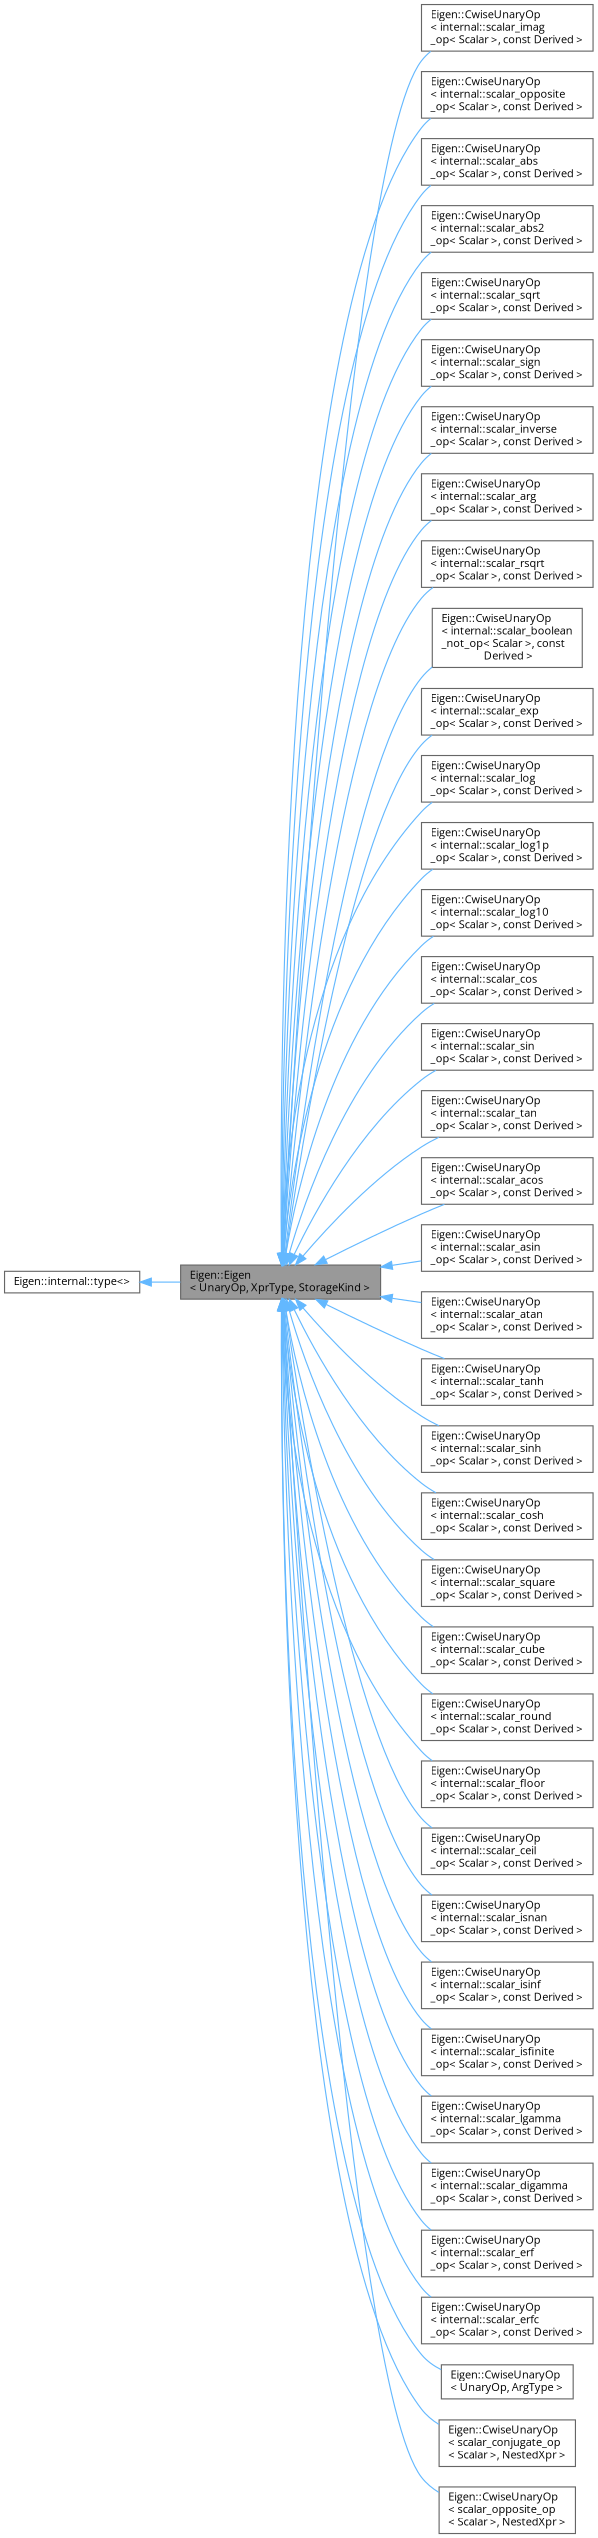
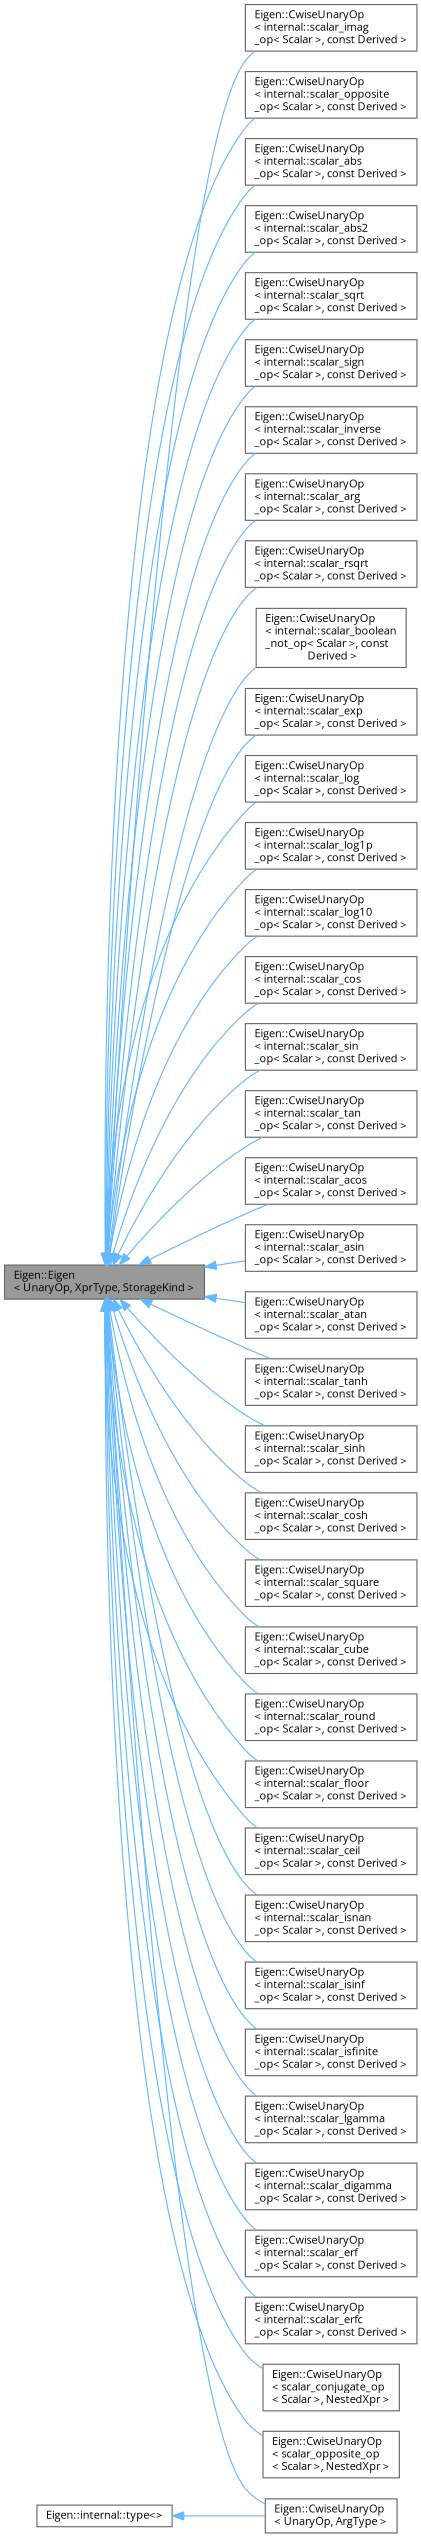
edge "Eigen::Eigen < UnaryOp, XprType, StorageKind >" -> "Eigen::internal::type<>": now "Eigen::CwiseUnaryOp < UnaryOp, ArgType >" -> "Eigen::internal::type<>"
